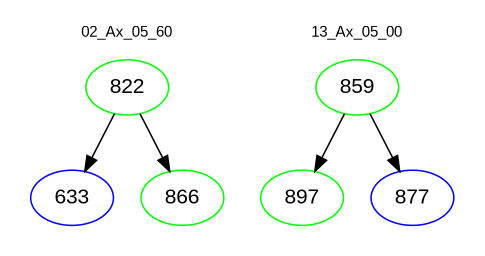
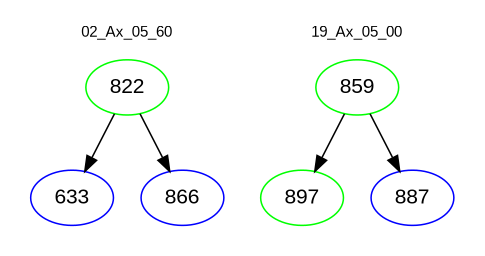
cluster "13_Ax_05_00": label "13_Ax_05_00" -> "19_Ax_05_00"
node "866": color green -> blue
node "877": label "877" -> "887"
